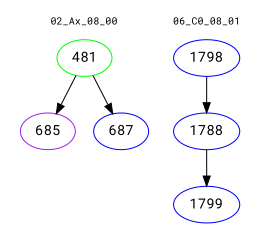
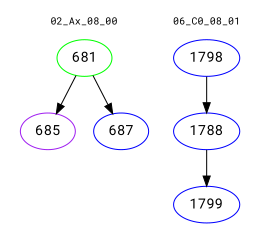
node "481": label "481" -> "681"
